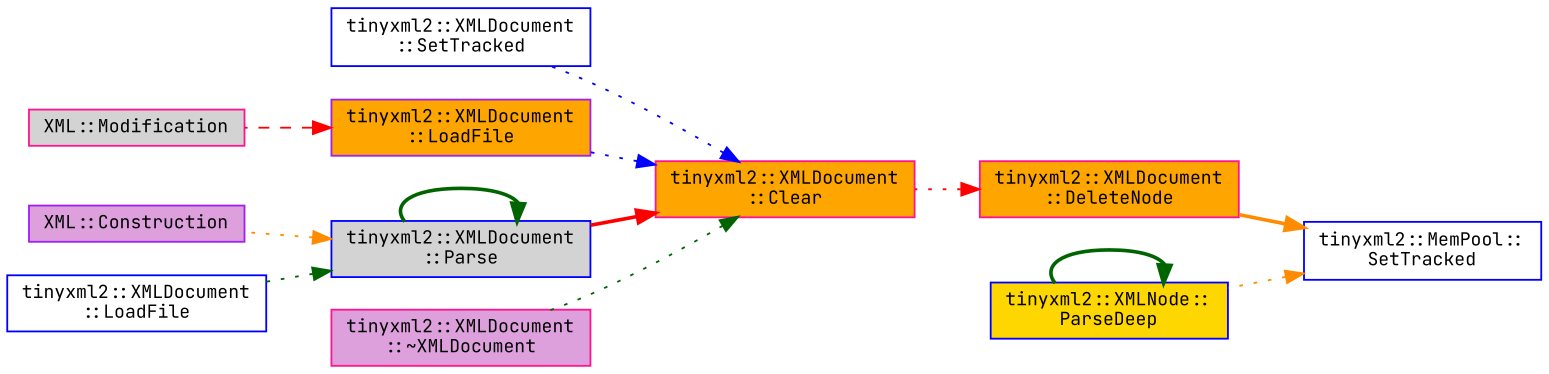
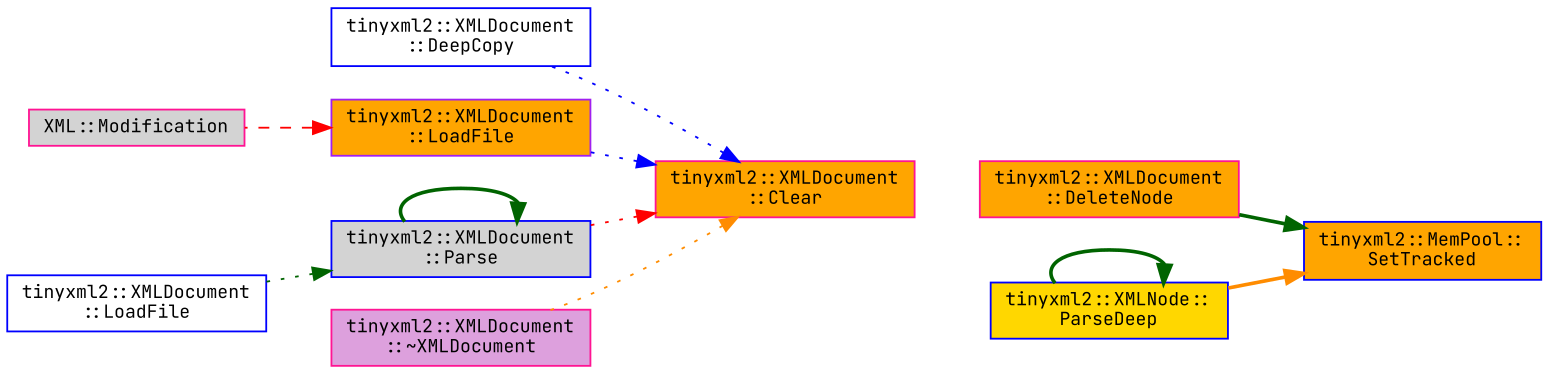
node "tinyxml2::XMLDocument ::SetTracked": label "tinyxml2::XMLDocument ::SetTracked" -> "tinyxml2::XMLDocument ::DeepCopy"
edge "tinyxml2::XMLDocument ::Clear" -> "tinyxml2::XMLDocument ::DeleteNode": removed
edge "tinyxml2::XMLDocument ::DeleteNode" -> "tinyxml2::MemPool:: SetTracked": color darkorange -> darkgreen
edge "tinyxml2::XMLDocument ::Parse" -> "tinyxml2::XMLDocument ::Clear": style bold -> dotted
node "XML::Construction": removed
node "tinyxml2::MemPool:: SetTracked": fillcolor white -> orange
edge "tinyxml2::XMLDocument ::~XMLDocument" -> "tinyxml2::XMLDocument ::Clear": color darkgreen -> darkorange
edge "tinyxml2::XMLNode:: ParseDeep" -> "tinyxml2::MemPool:: SetTracked": style dotted -> bold
